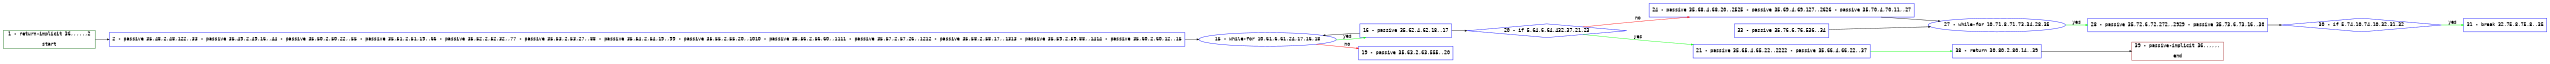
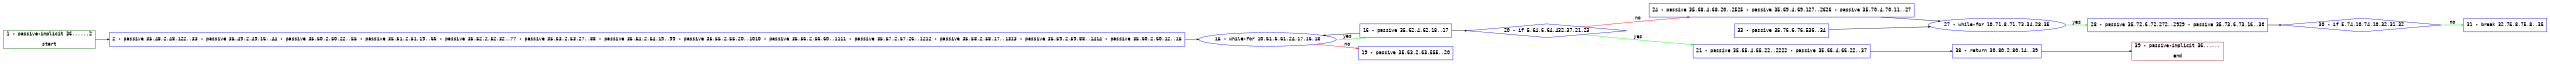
edge "30 - if 5,74,10,74,10,32,31,32" -> "31 - break 32,75,8,75,8,,35": label "yes" -> "no"
node "1 - return-implicit 36,,,,,,2 start": label "1 - return-implicit 36,,,,,,2 start" -> "1 - passive-implicit 36,,,,,,2 start"
edge "21 - passive 35,65,4,65,22,,2222 - passive 35,66,4,66,22,,37" -> "38 - return 30,80,2,80,14,,39": color #00ff00 -> #000000
